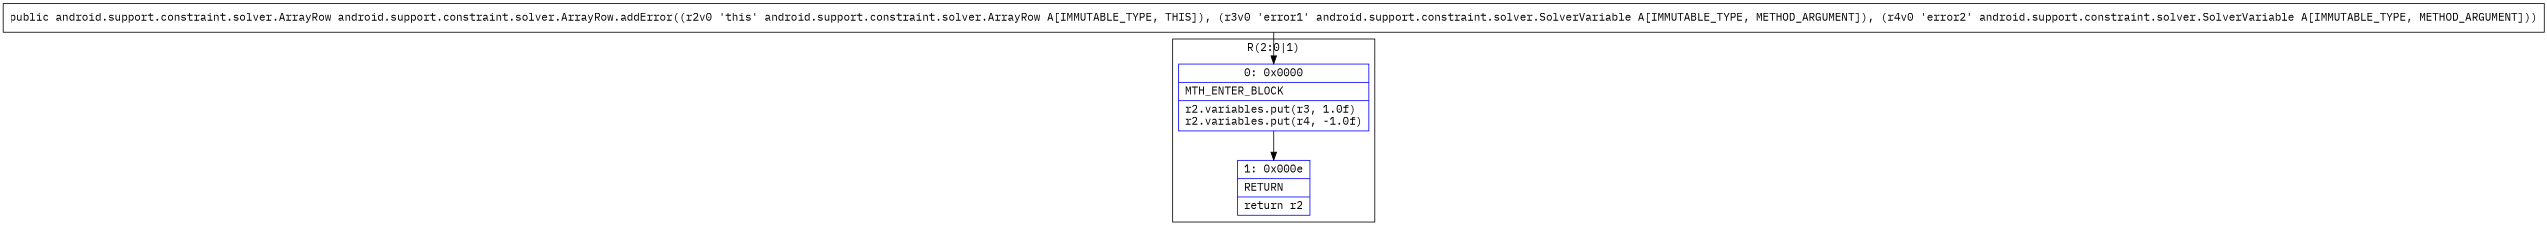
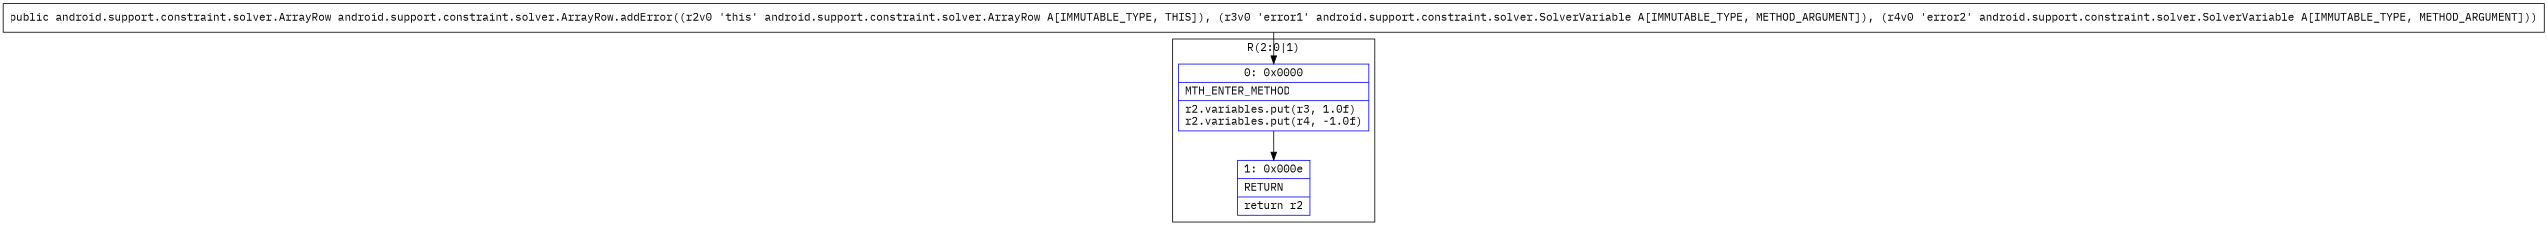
node "0: 0x0000": text "MTH_ENTER_BLOCK" -> "MTH_ENTER_METHOD"
